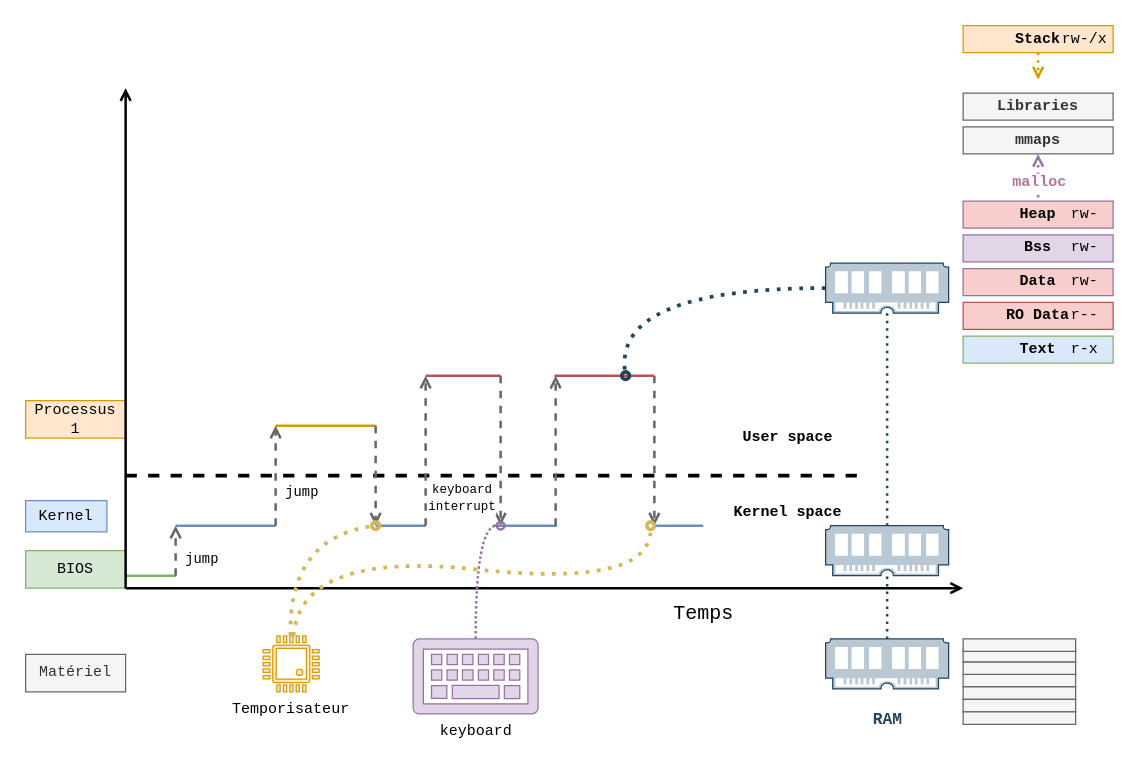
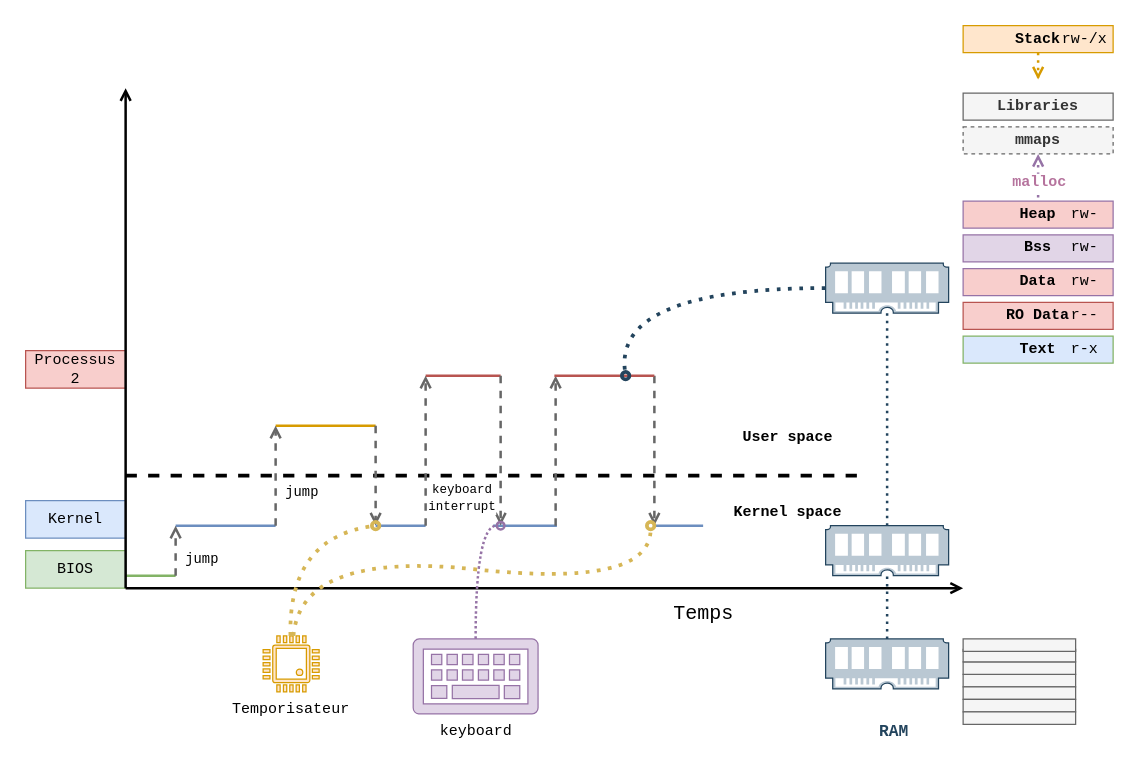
node "mmaps": style solid -> dashed
node "Processus 2": added
node "Processus 1": removed
node "Kernel": size 81x31 -> 100x38
node "Matériel": removed
node "RAM": moved (888, 719) -> (894, 732)
